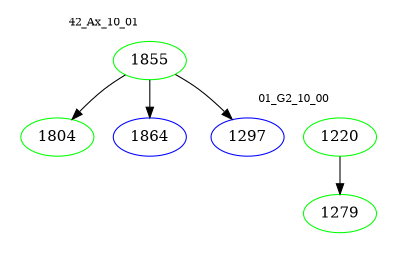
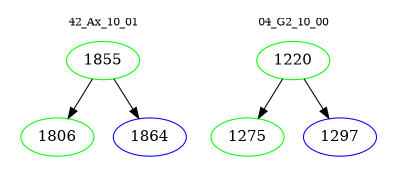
edge "1855" -> "1297": now "1220" -> "1297"
cluster "01_G2_10_00": label "01_G2_10_00" -> "04_G2_10_00"
node "1804": label "1804" -> "1806"
node "1279": label "1279" -> "1275"
